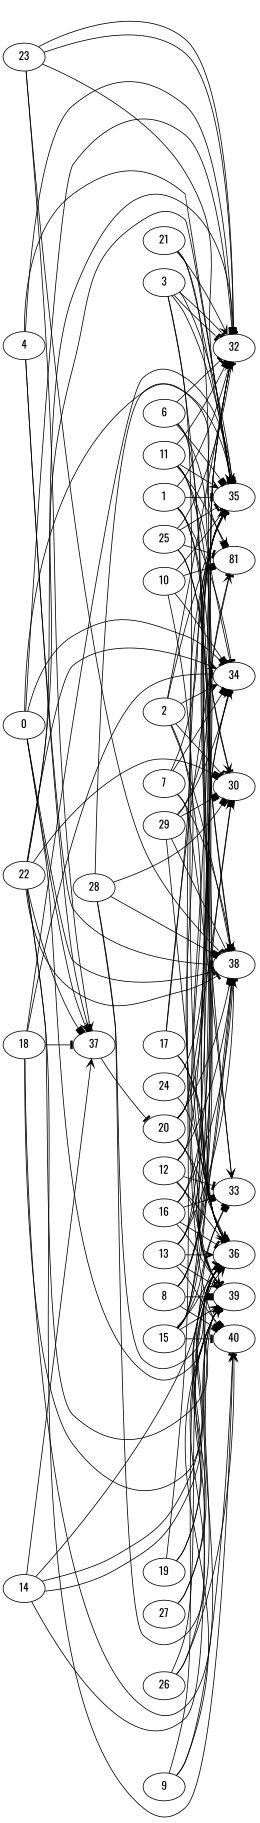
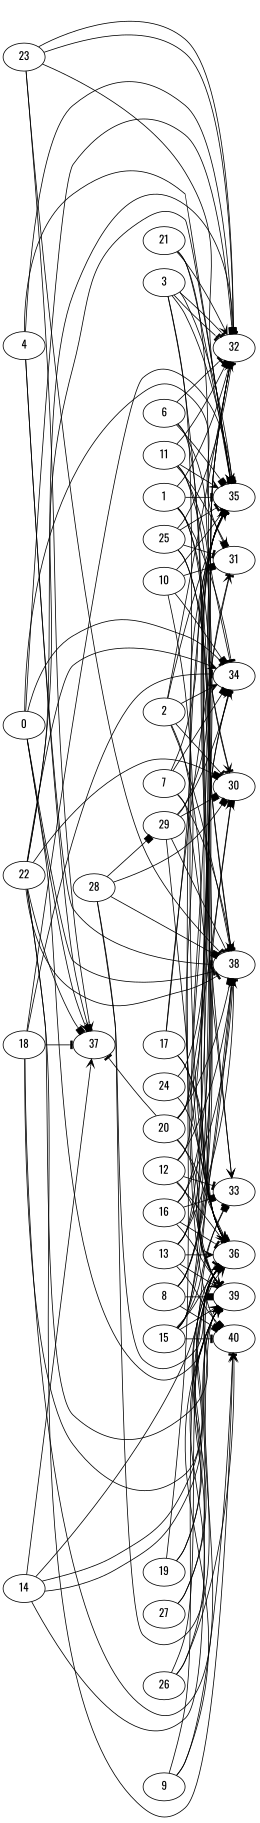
edge "28" -> "35": now "28" -> "29"
node "81": label "81" -> "31"
edge "37" -> "20": reversed
